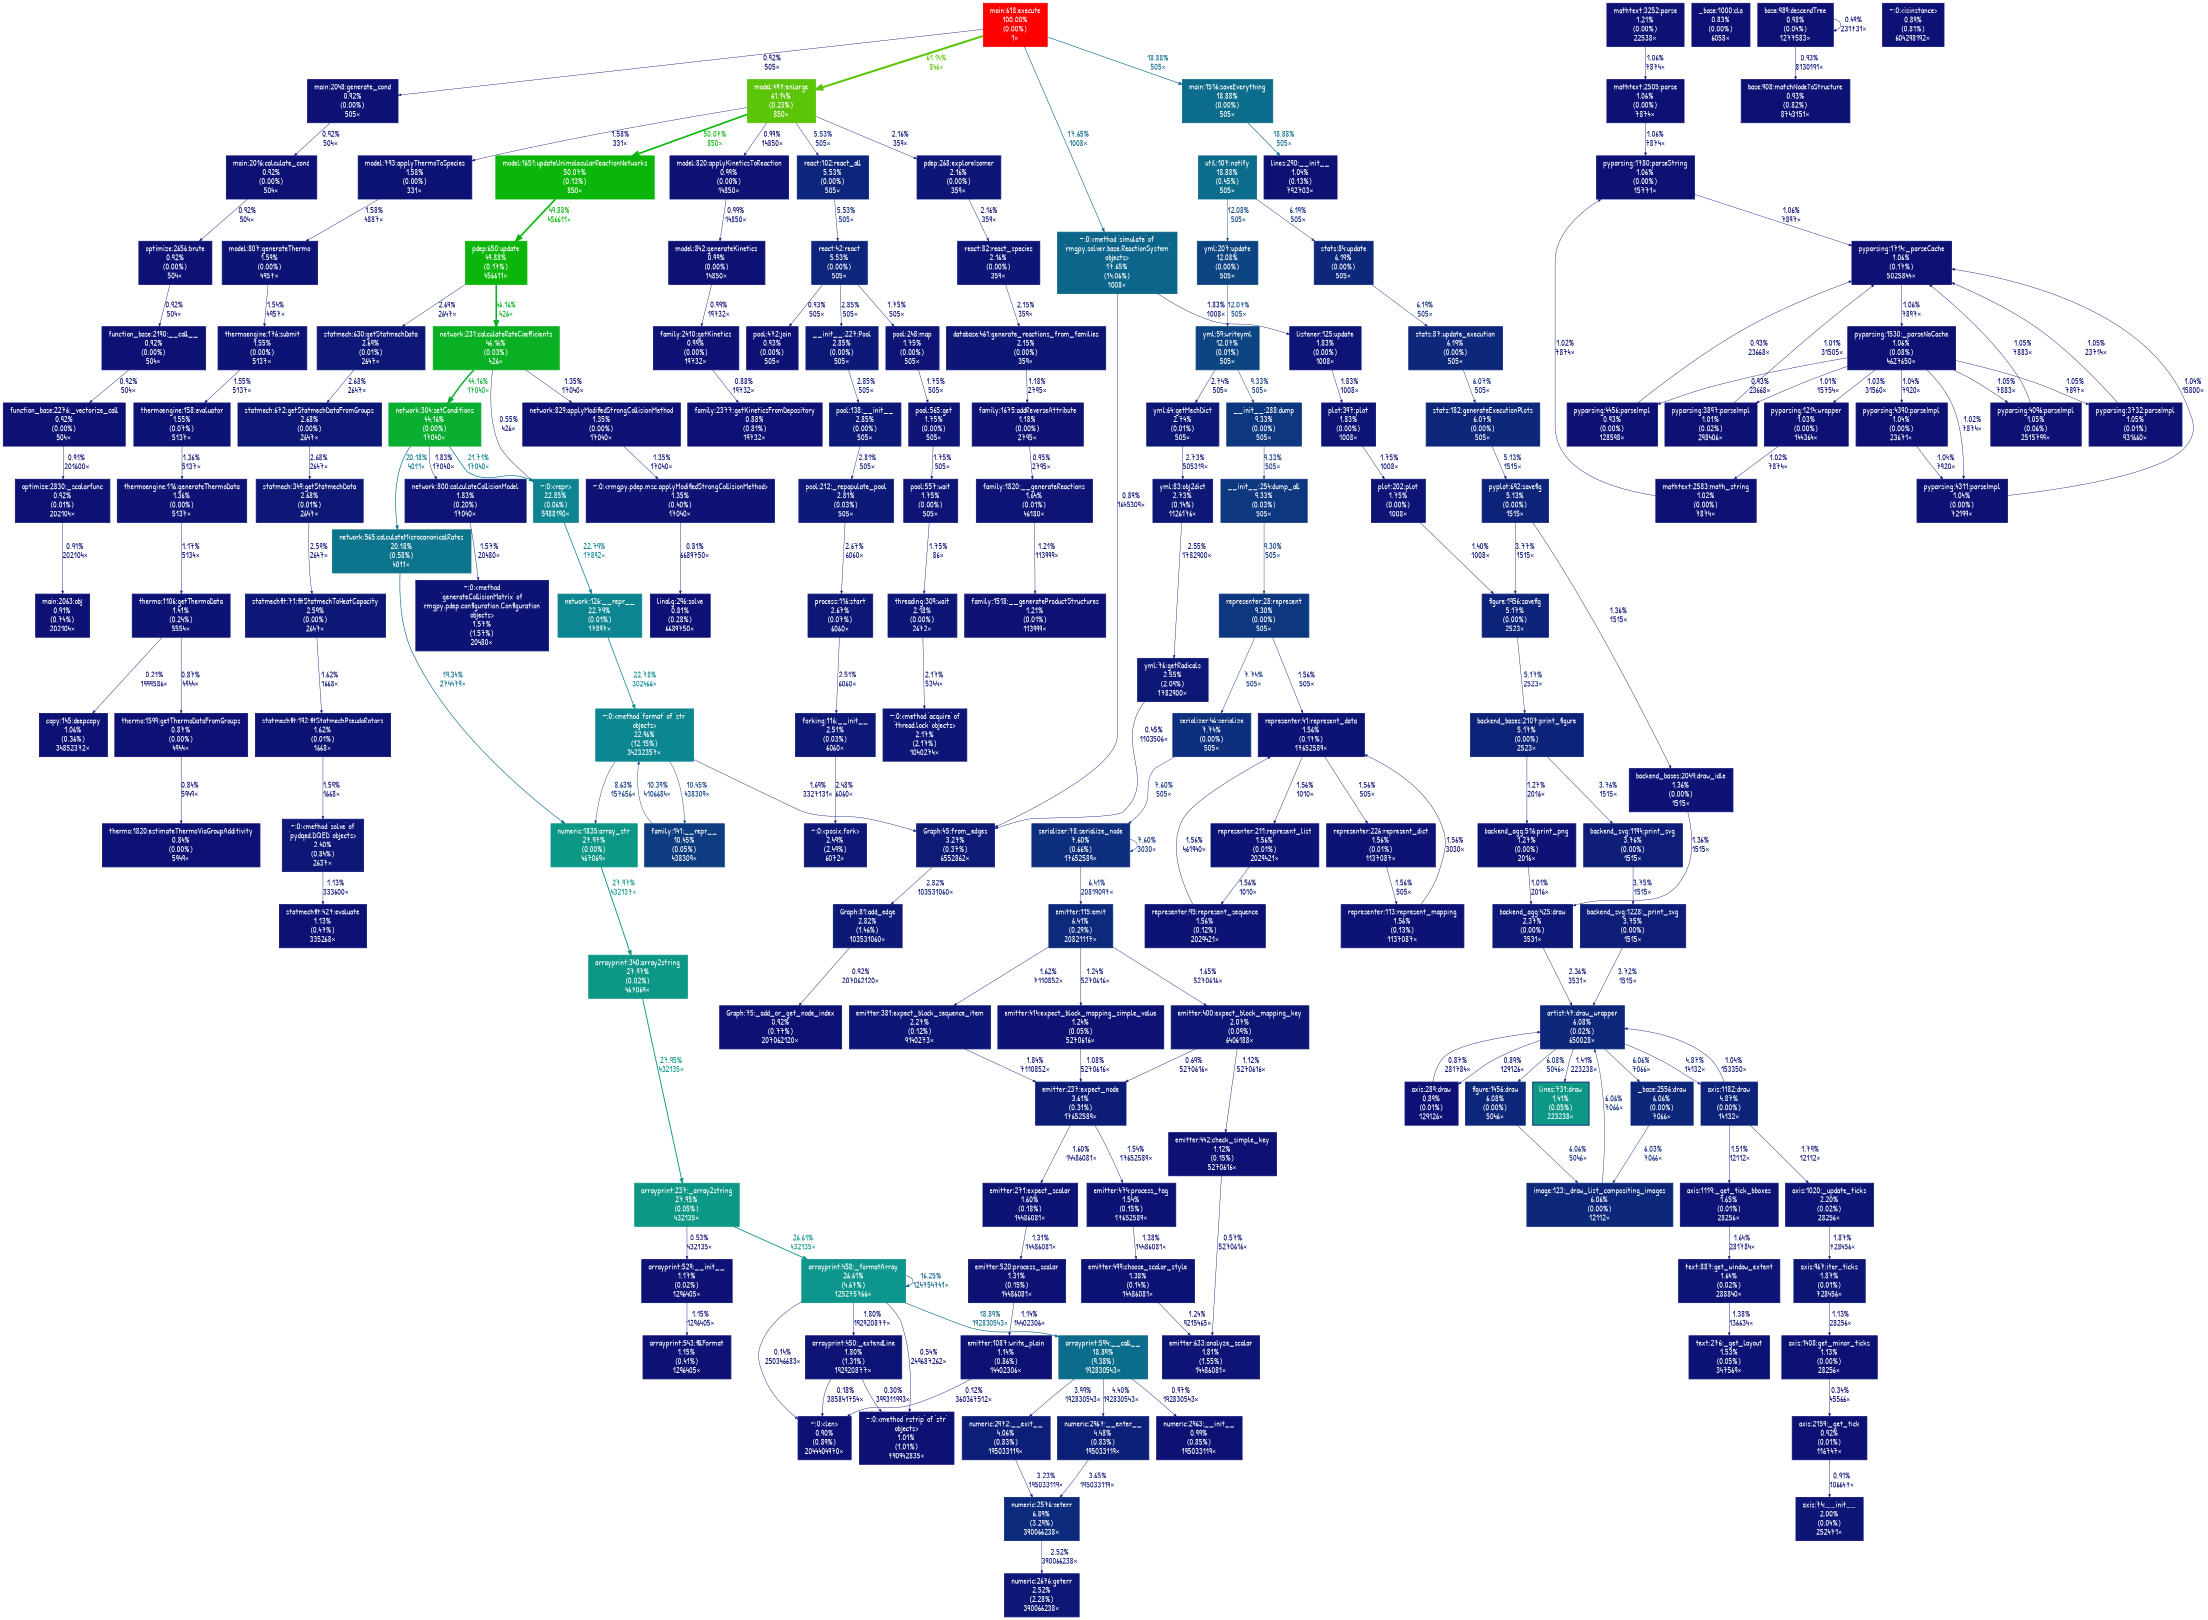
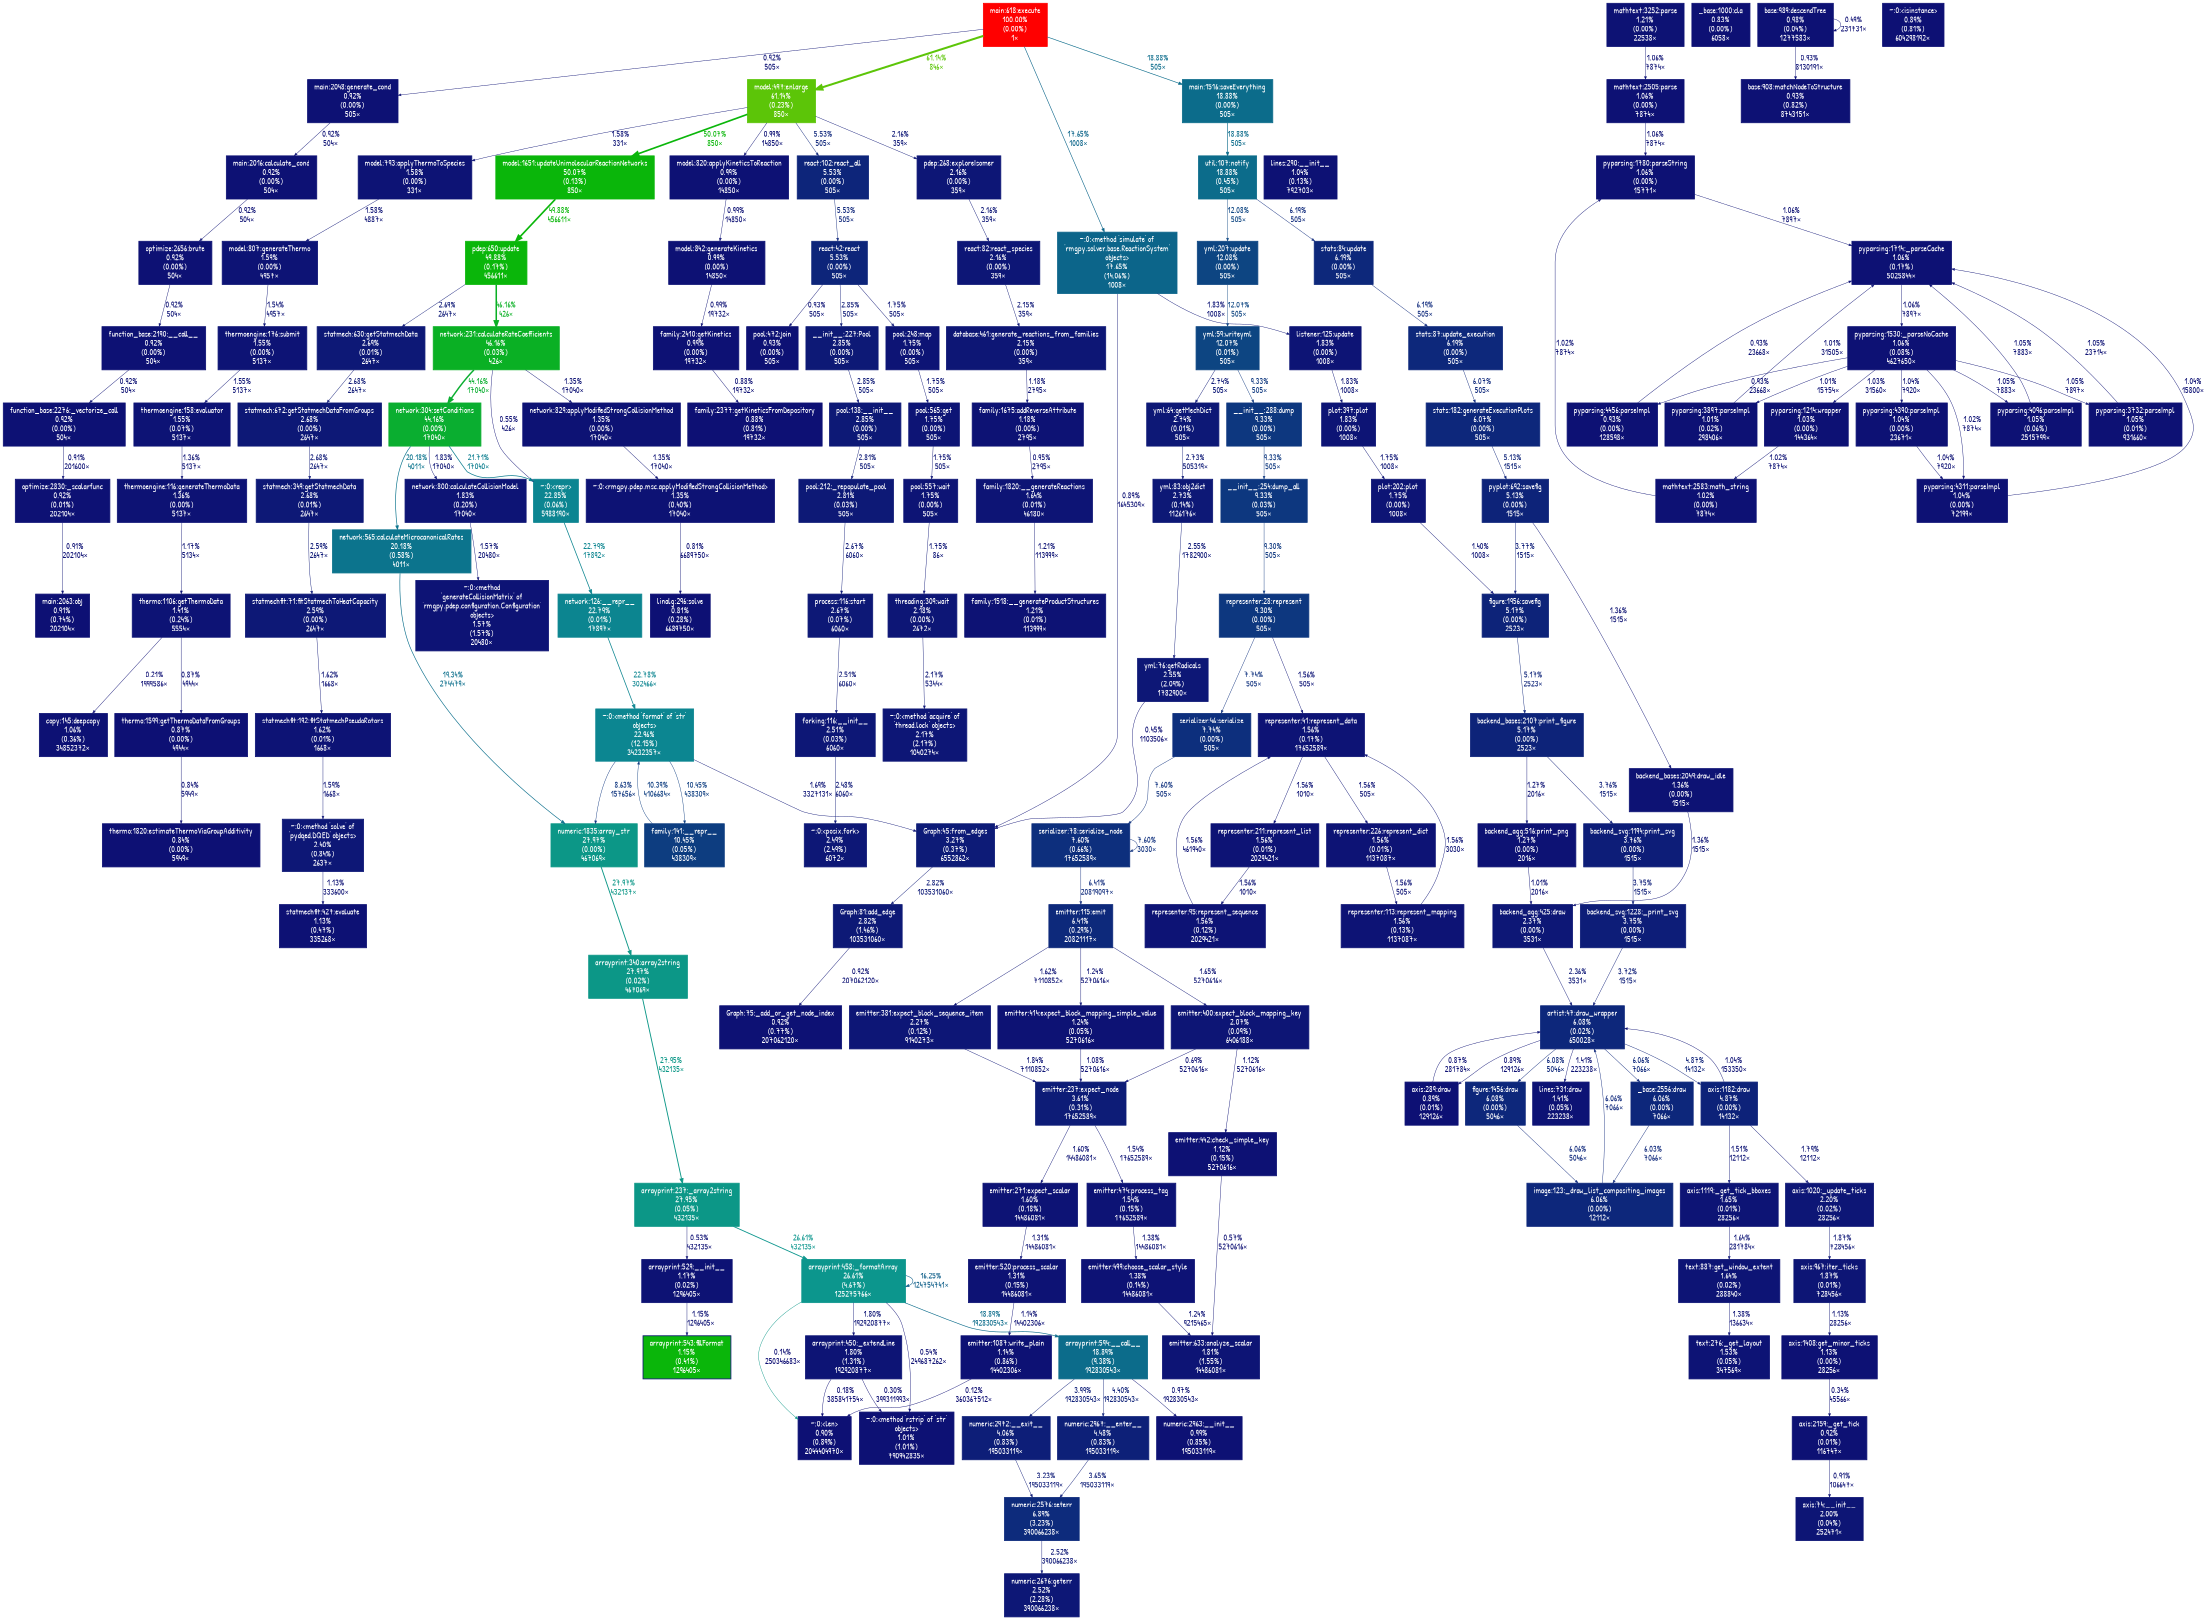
edge "main:1516:saveEverything 18.88% (0.00%) 505×" -> "lines:290:__init__ 1.04% (0.13%) 792703×": now "main:1516:saveEverything 18.88% (0.00%) 505×" -> "util:107:notify 18.88% (0.45%) 505×"
node "lines:731:draw 1.41% (0.05%) 223238×": fillcolor #0c9787 -> #0d1375
node "arrayprint:543:fillFormat 1.15% (0.41%) 1296405×": fillcolor #0d1274 -> #0ab60a
edge "arrayprint:458:_formatArray 26.61% (4.67%) 125275766×" -> "~:0:<len> 0.90% (0.89%) 2044404970×": color #0d0d73 -> #0c9787
node "numeric:2576:seterr 6.89% (3.29%) 390066238×": label "numeric:2576:seterr 6.89% (3.29%) 390066238×" -> "numeric:2576:seterr 6.89% (3.23%) 390066238×"
